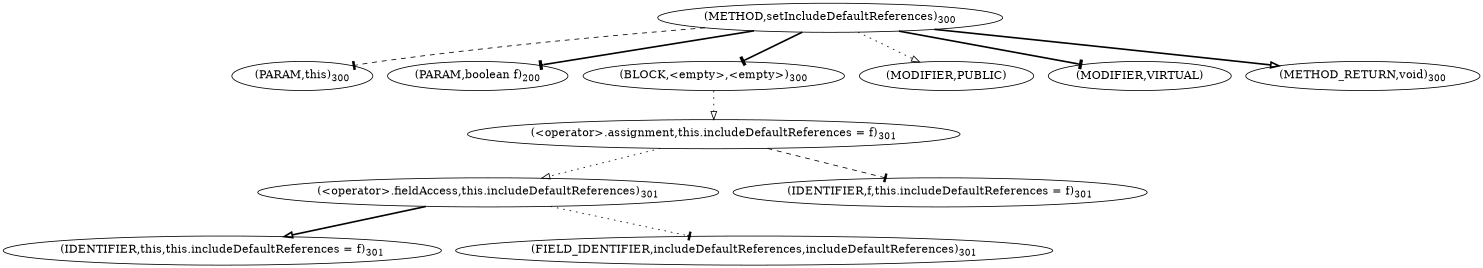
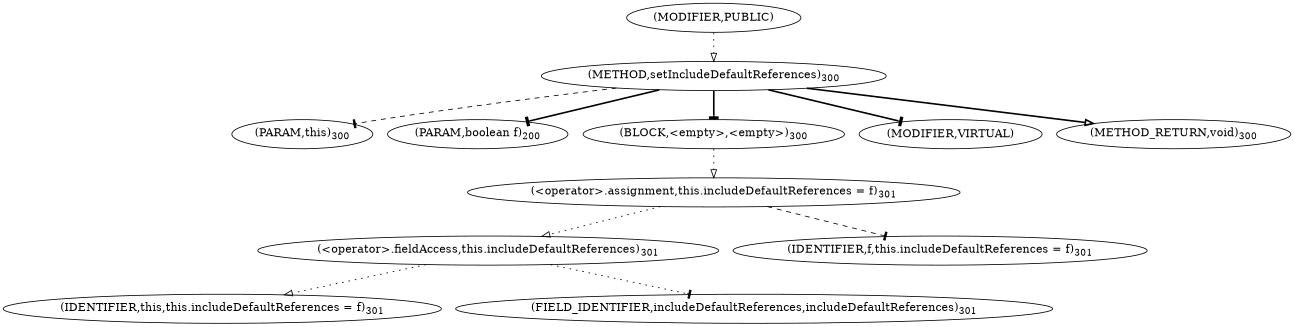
edge "(METHOD,setIncludeDefaultReferences)" -> "(MODIFIER,PUBLIC)": reversed
edge "(<operator>.fieldAccess,this.includeDefaultReferences)" -> "(IDENTIFIER,this,this.includeDefaultReferences = f)": style bold -> dotted
